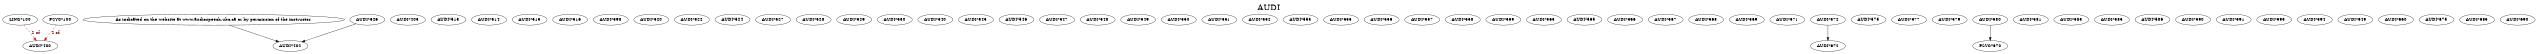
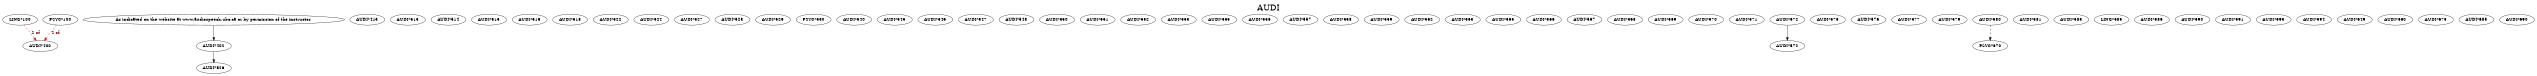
node "AUDI*403": label "AUDI*403" -> "AUDI*413"
node "AUDI*598": label "AUDI*598" -> "AUDI*518"
node "AUDI*520": removed
node "AUDI*530": label "AUDI*530" -> "PSYC*530"
node "AUDI*549": removed
node "AUDI*562": added
node "AUDI*570": added
node "AUDI*576": added
node "AUDI*585": label "AUDI*585" -> "LING*585"
edge "AUDI*572" -> "AUDI*672": reversed
edge "AUDI*580" -> "PSYC*670": style solid -> dashed
edge "AUDI*526" -> "AUDI*402": reversed
